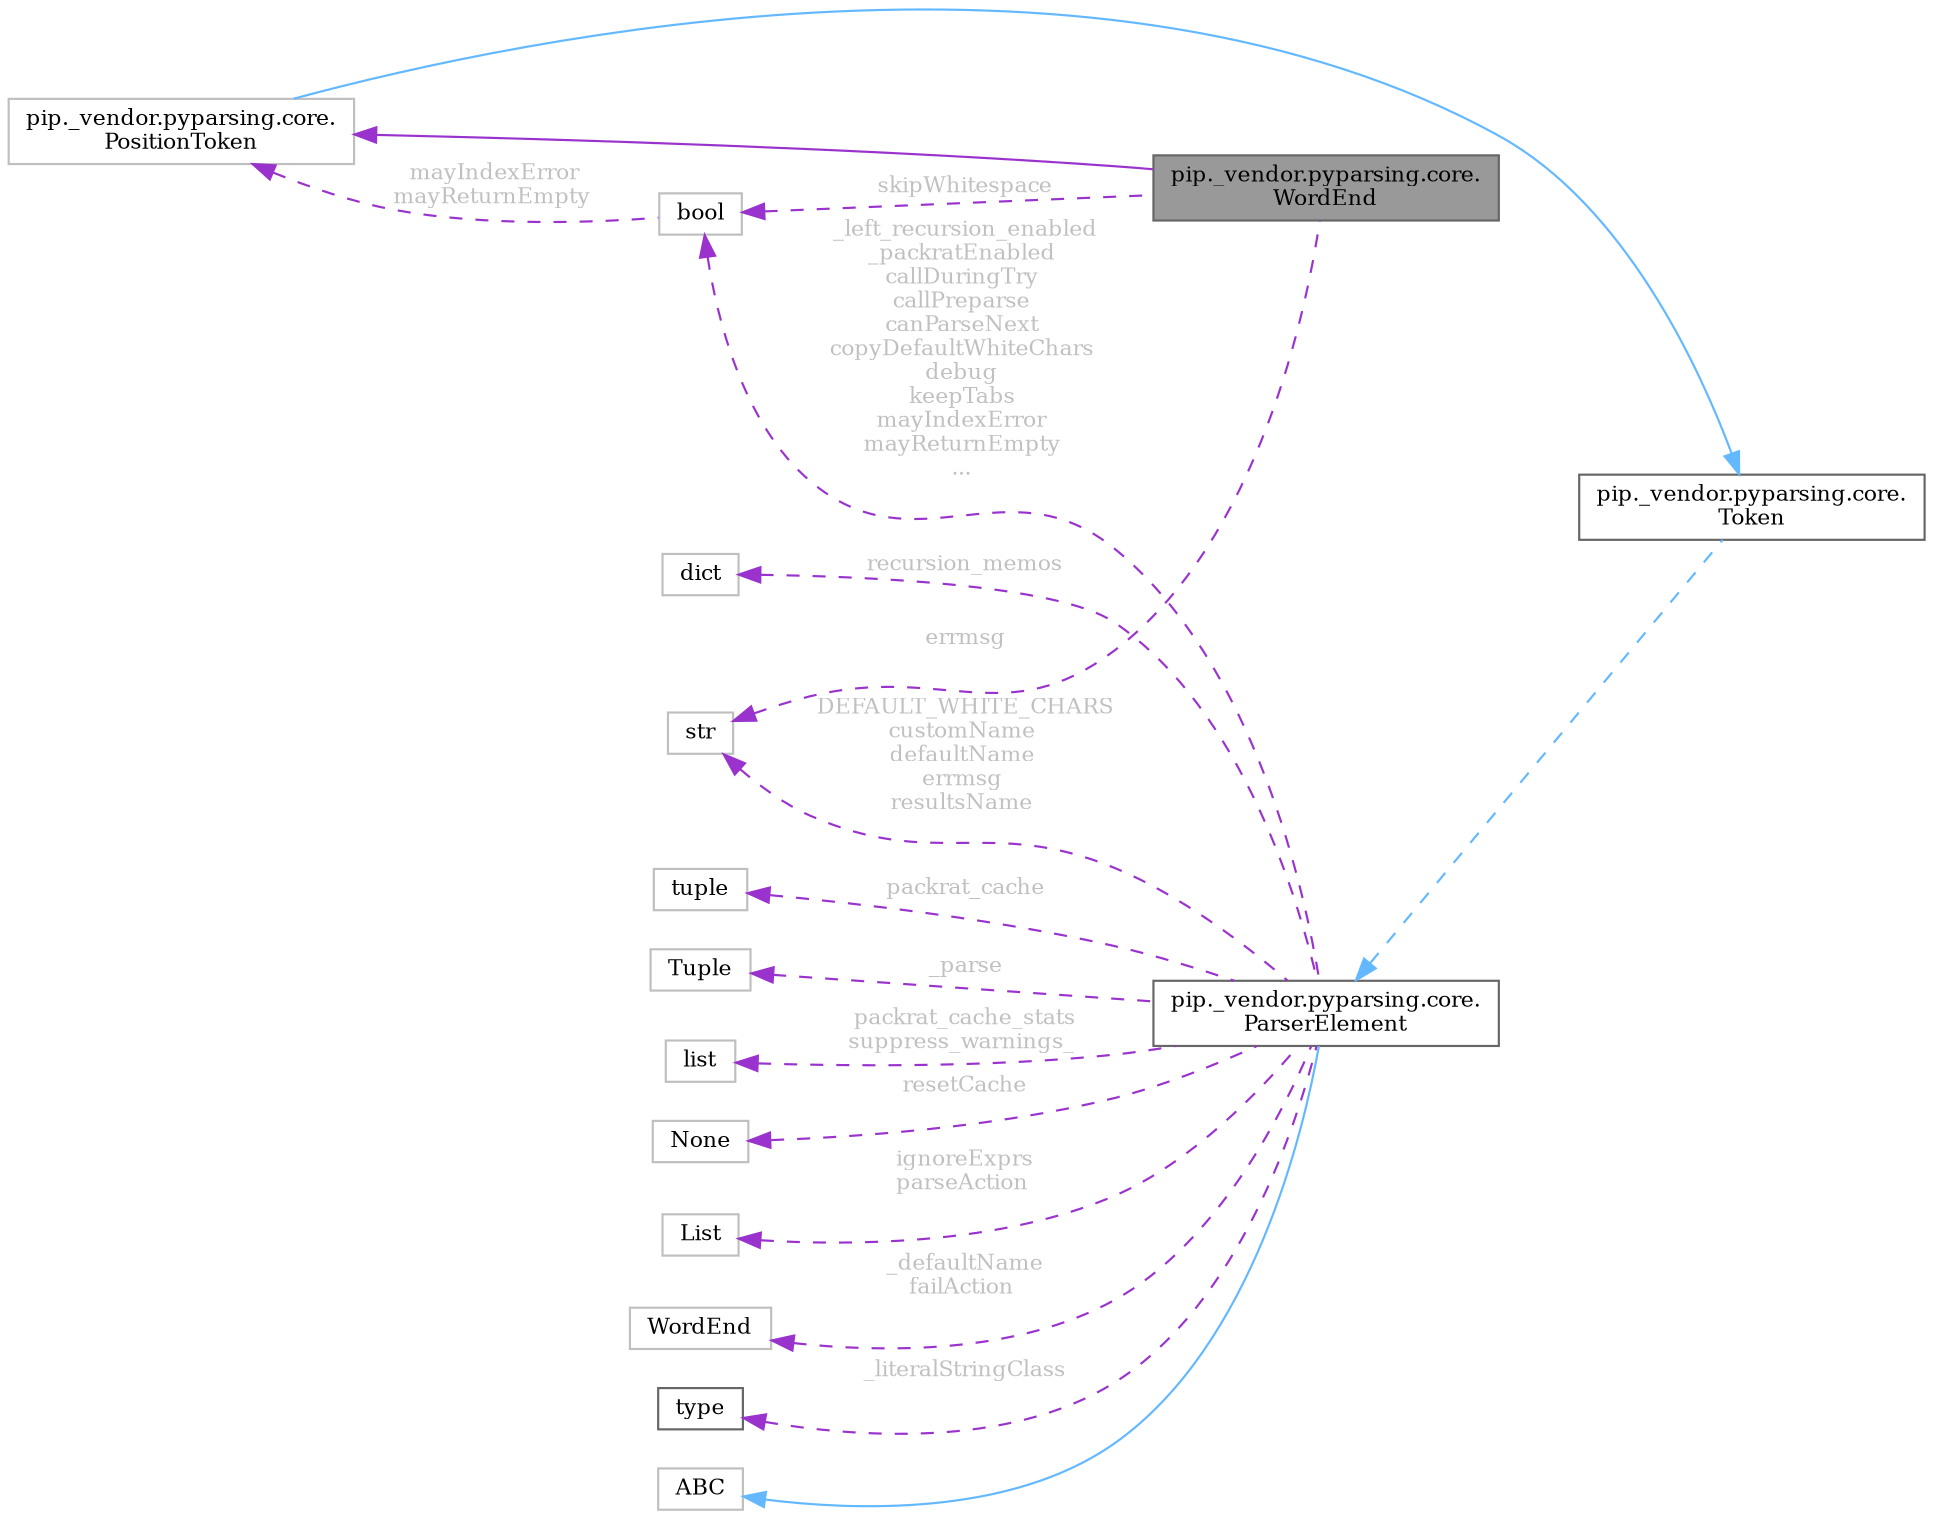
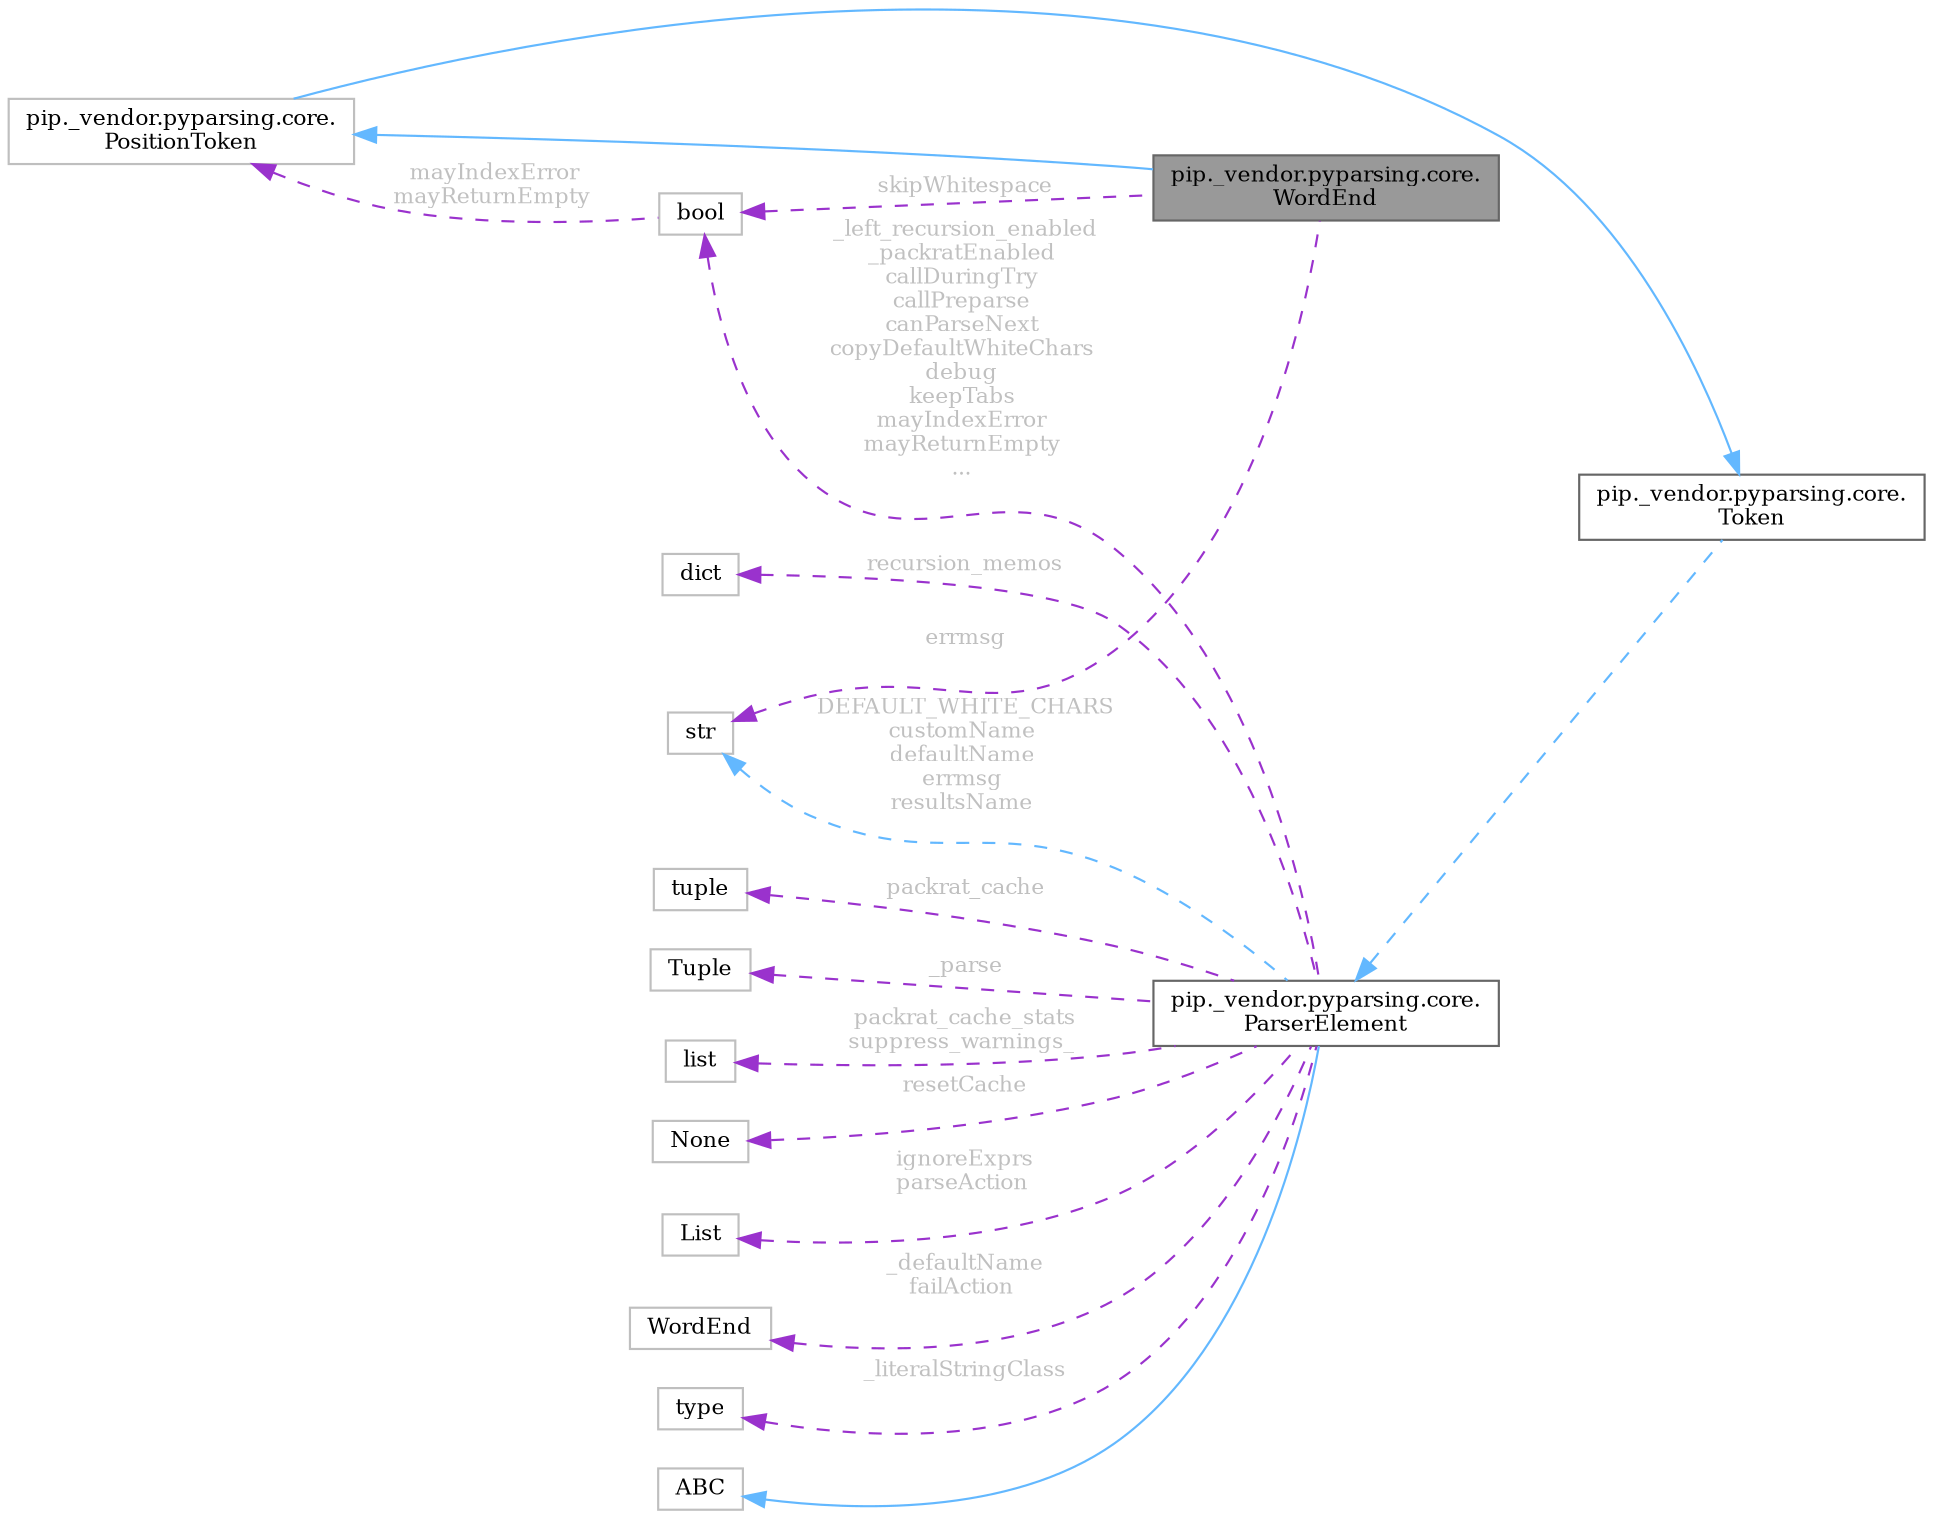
edge "pip._vendor.pyparsing.core. WordEnd" -> "pip._vendor.pyparsing.core. PositionToken": color darkorchid3 -> steelblue1
edge "pip._vendor.pyparsing.core. ParserElement" -> "str": color darkorchid3 -> steelblue1
node "type": color gray40 -> grey75
